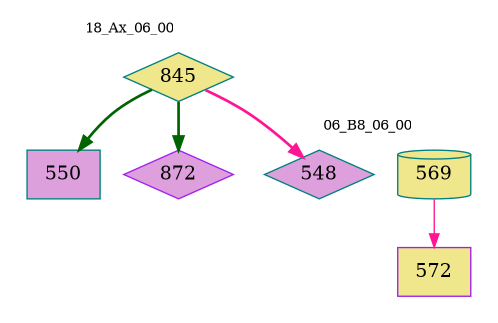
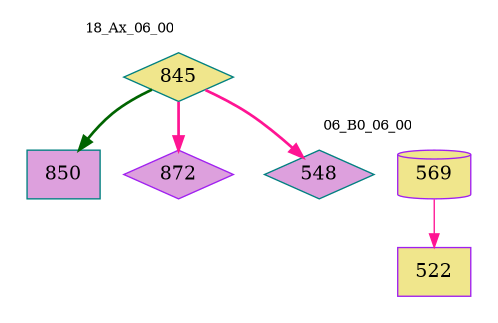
edge "845" -> "872": color darkgreen -> deeppink
cluster "06_B8_06_00": label "06_B8_06_00" -> "06_B0_06_00"
node "550": label "550" -> "850"
node "569": color teal -> purple
node "572": label "572" -> "522"
